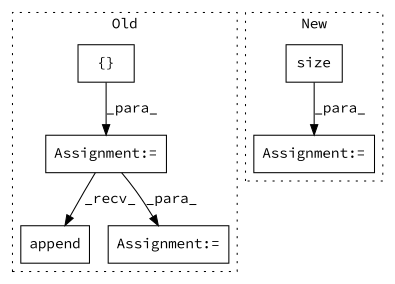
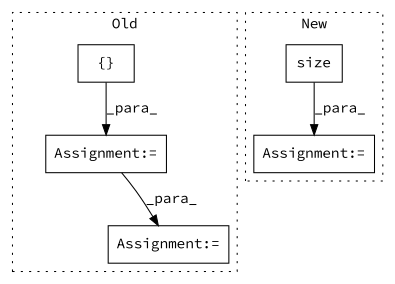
node "append": removed
